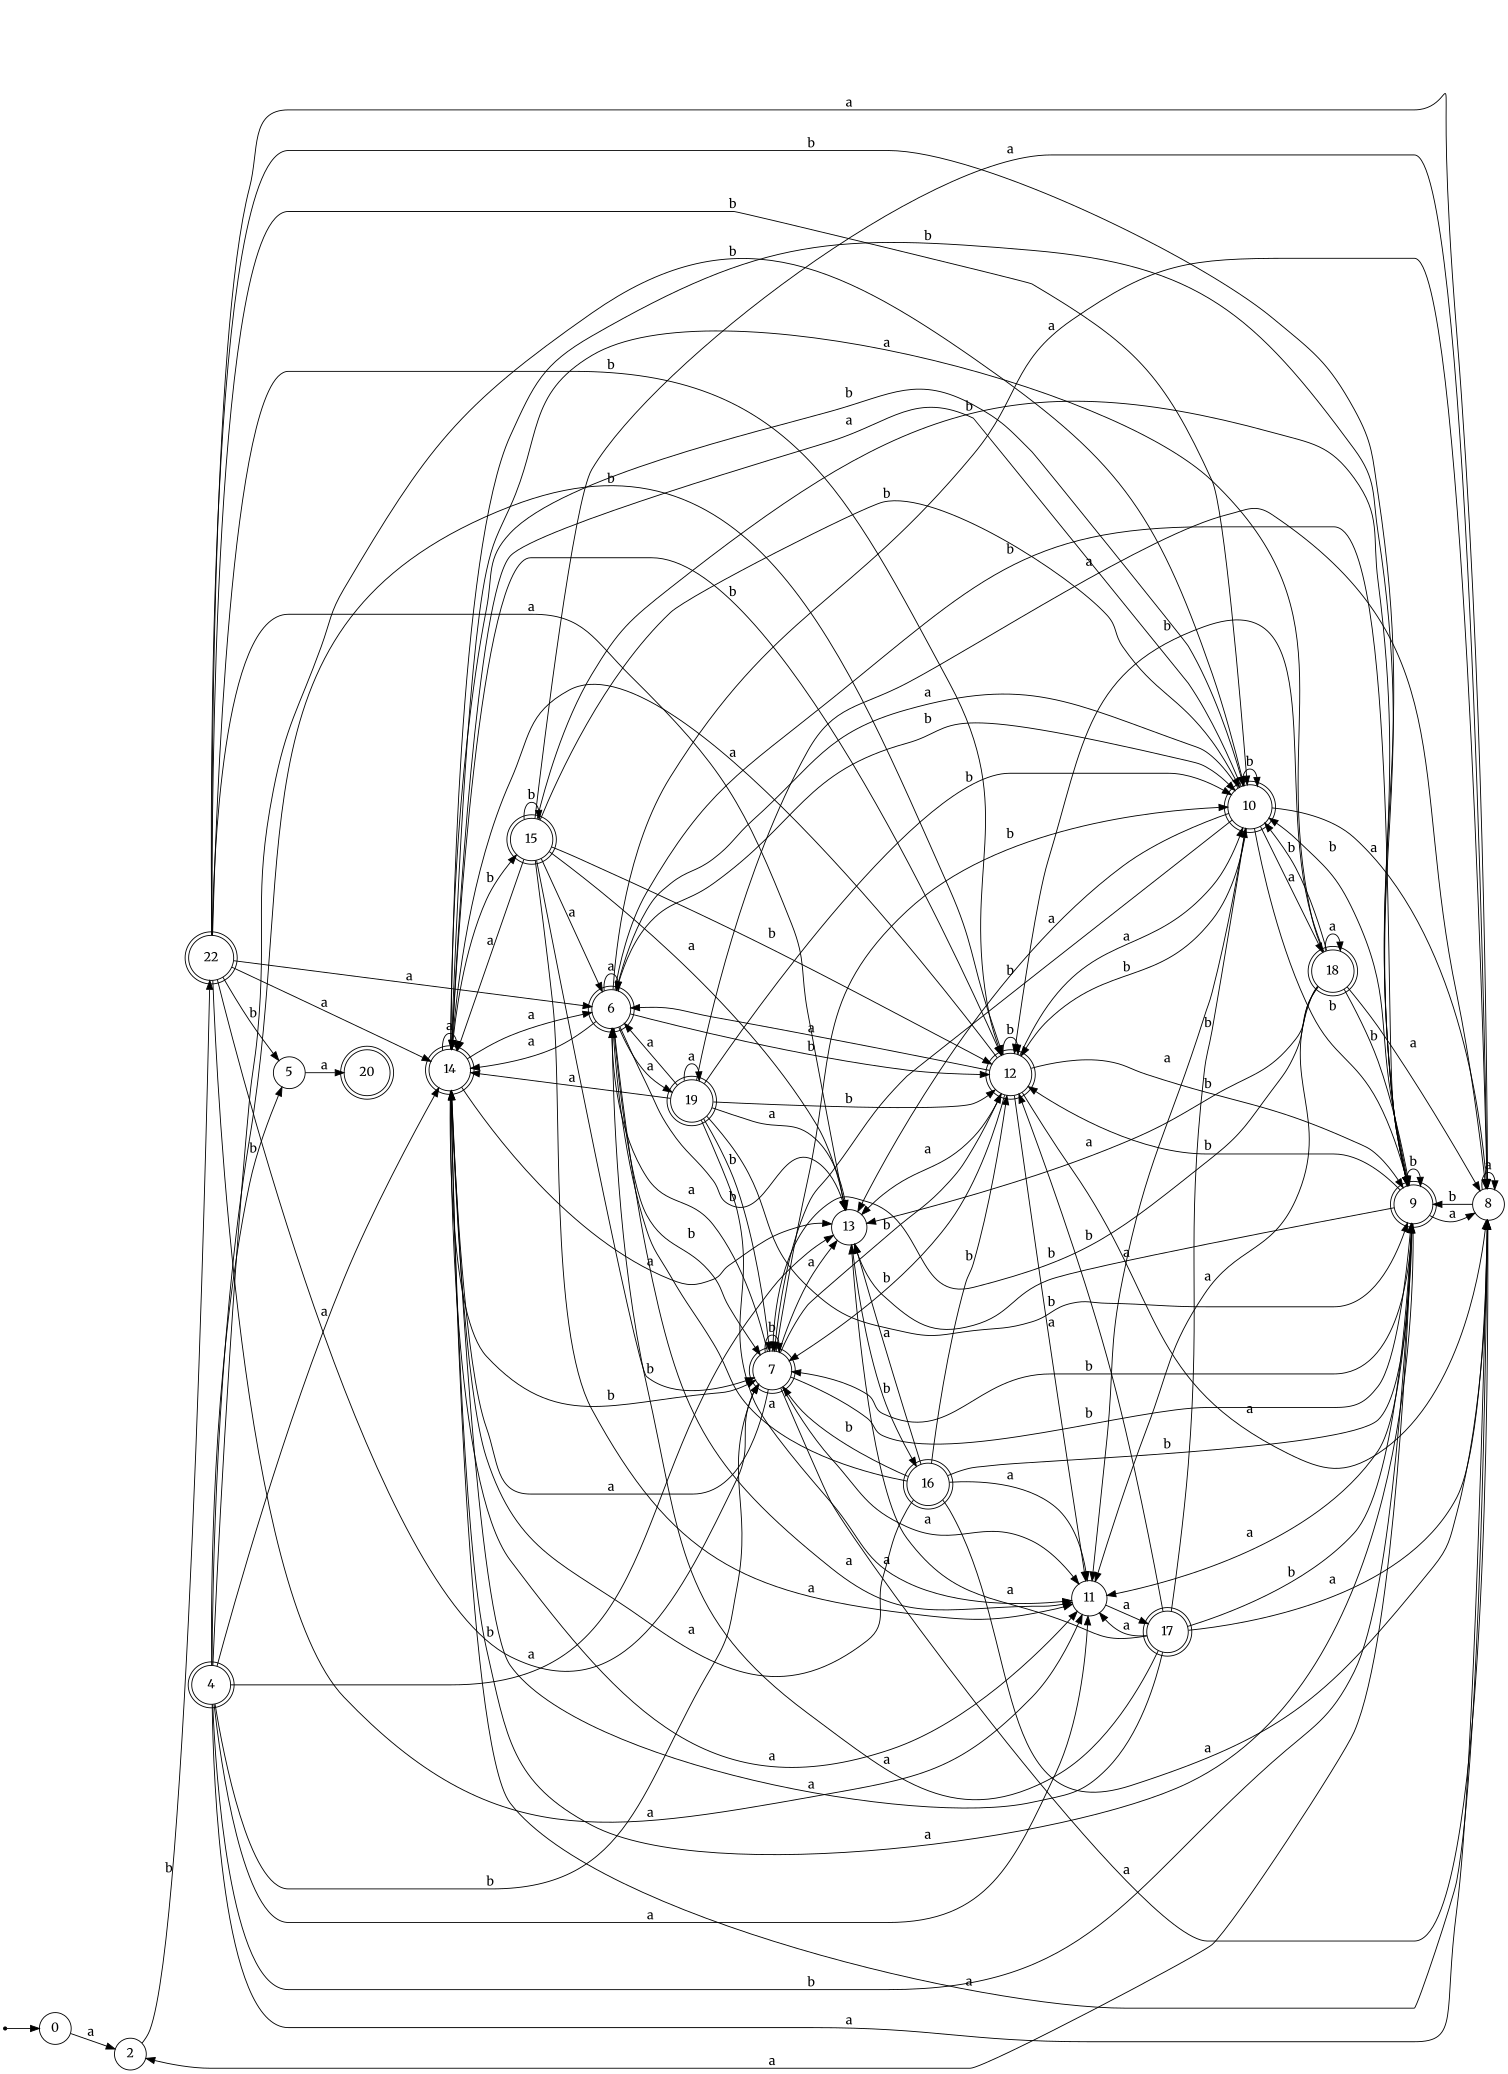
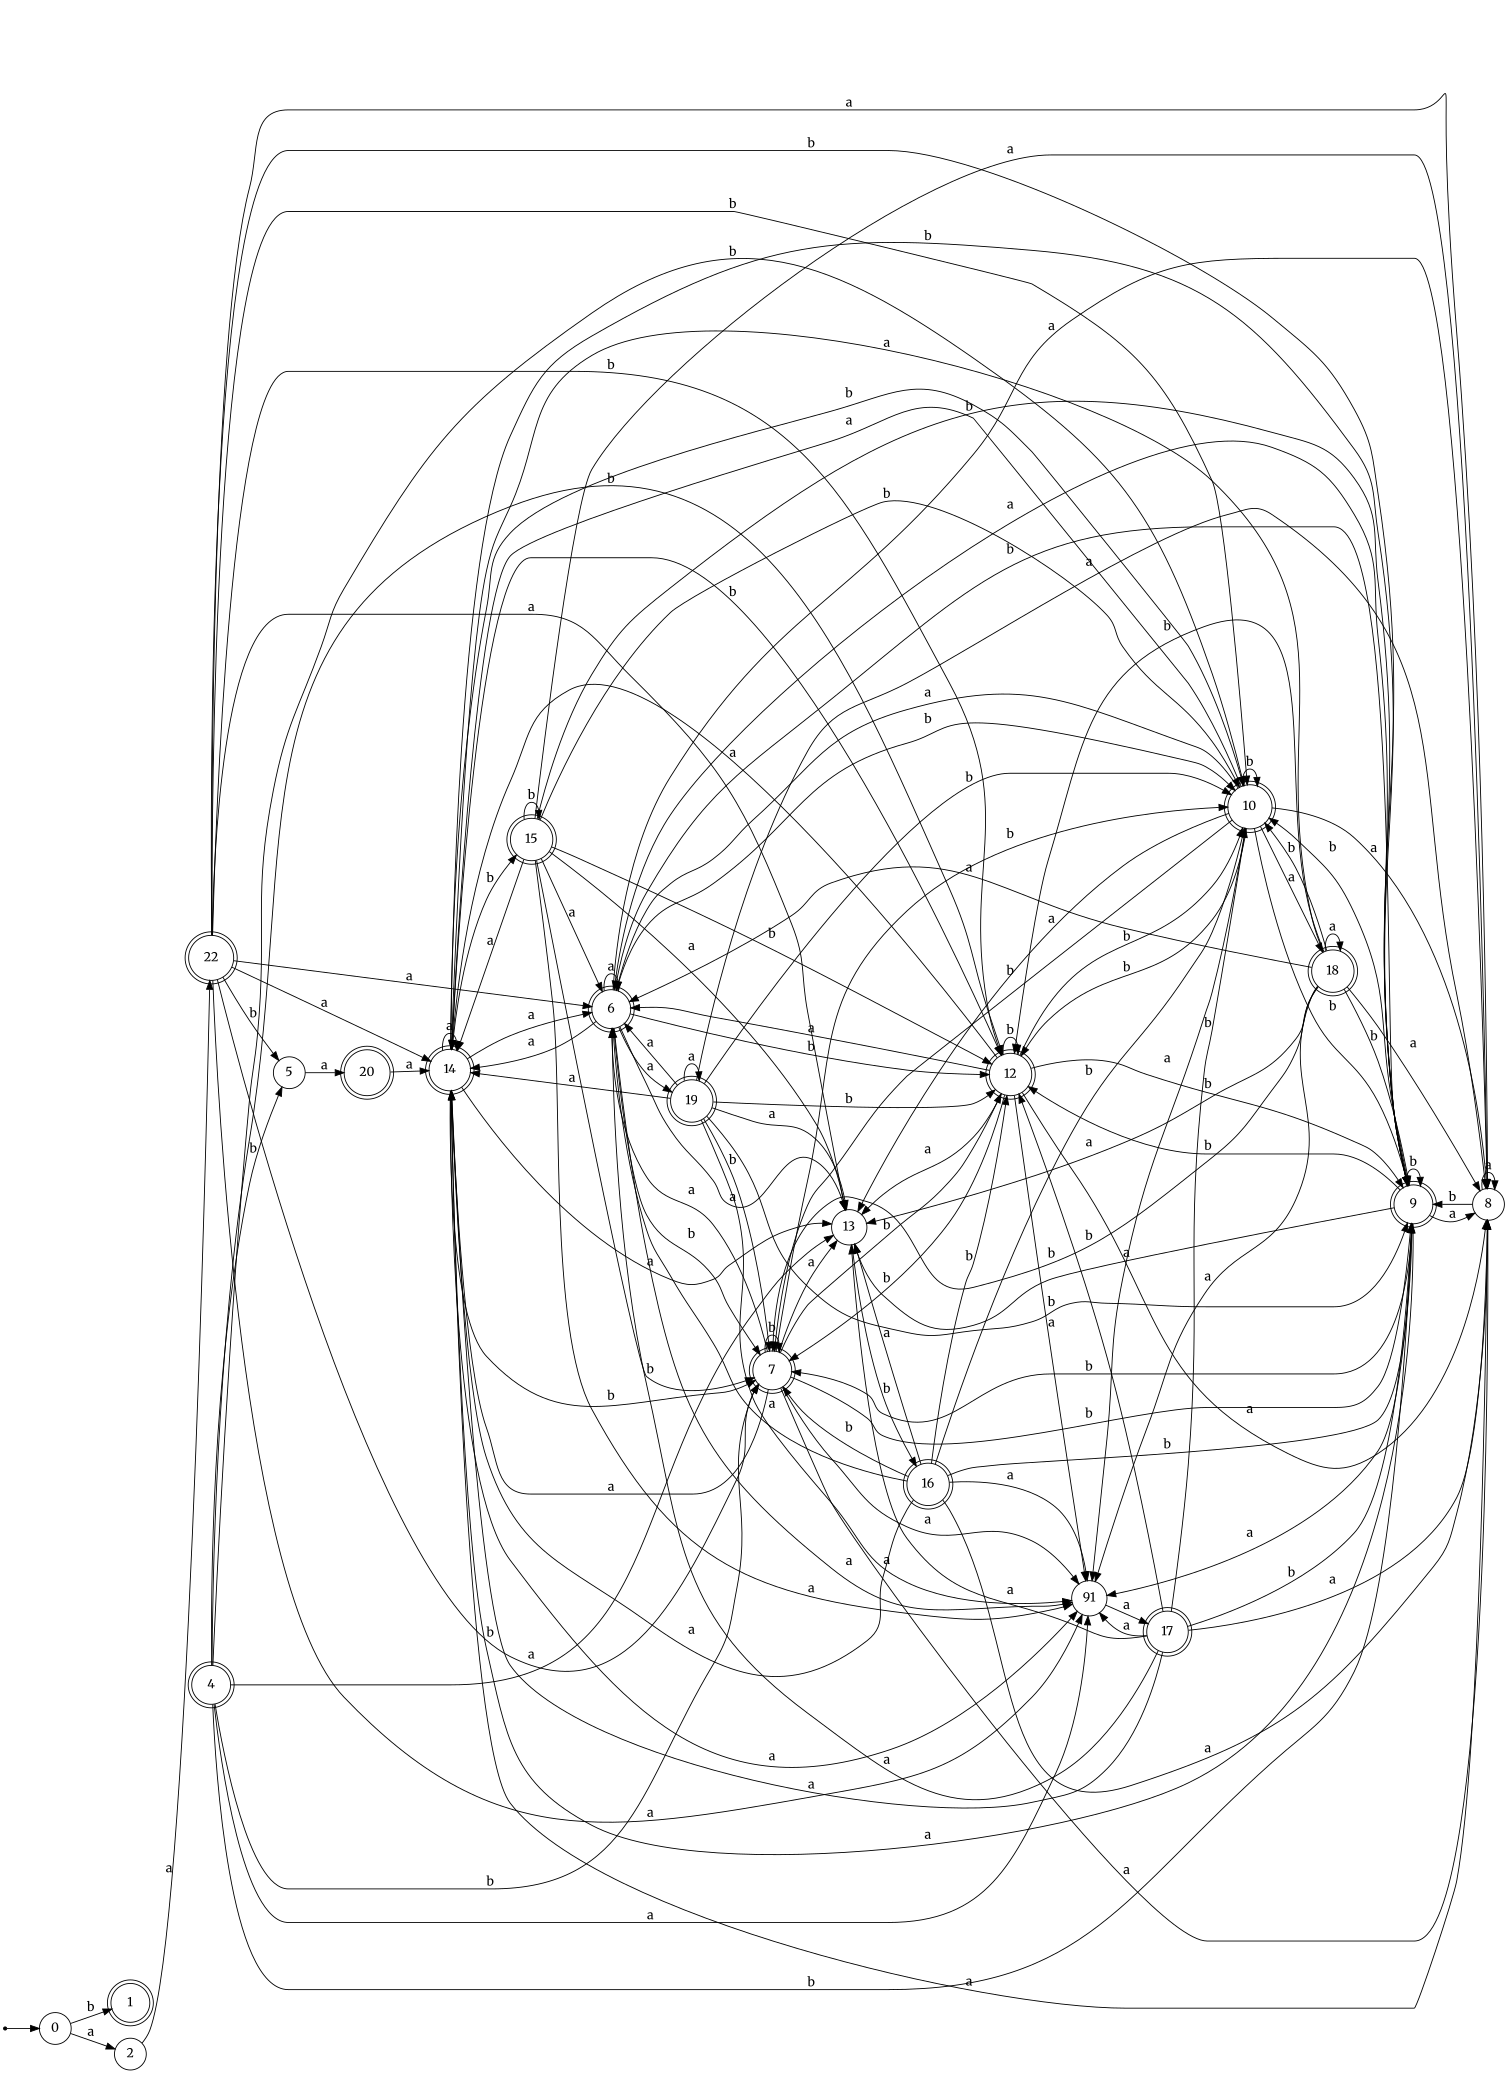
edge "18" -> "6": added, label "a"
edge "12" -> "10": label "a" -> "b"
edge "16" -> "10": added, label "b"
edge "6" -> "13": label "b" -> "a"
edge "4" -> "14": now "20" -> "14"
node "11": label "11" -> "91"
edge "2" -> "22": label "b" -> "a"
node "1": added
edge "9" -> "2": now "9" -> "6"
edge "4" -> "8": removed, label "a"
